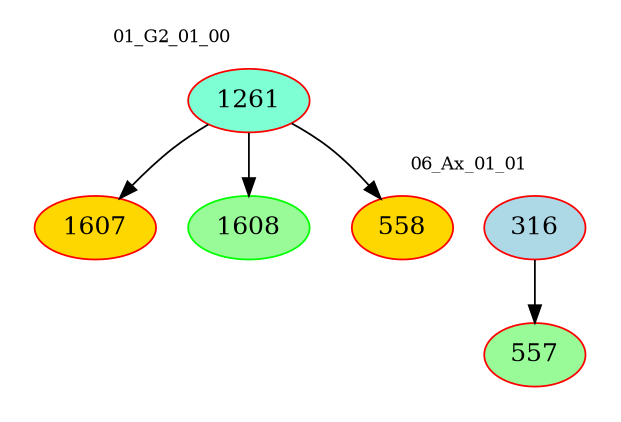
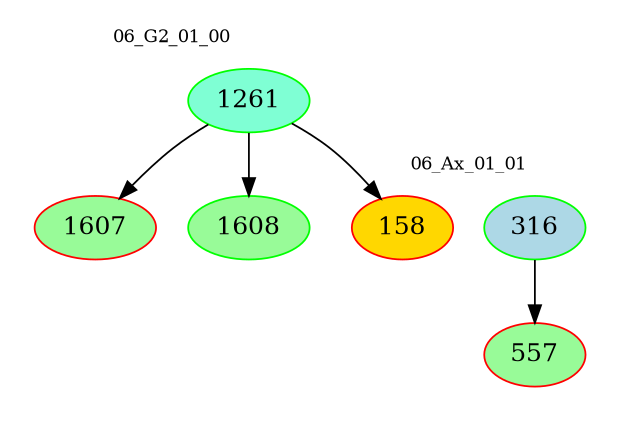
cluster "01_G2_01_00": label "01_G2_01_00" -> "06_G2_01_00"
node "1261": color red -> green
node "1607": fillcolor gold -> palegreen
node "558": label "558" -> "158"
node "316": color red -> green
